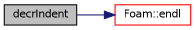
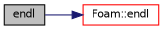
node "decrIndent": label "decrIndent" -> "endl"
